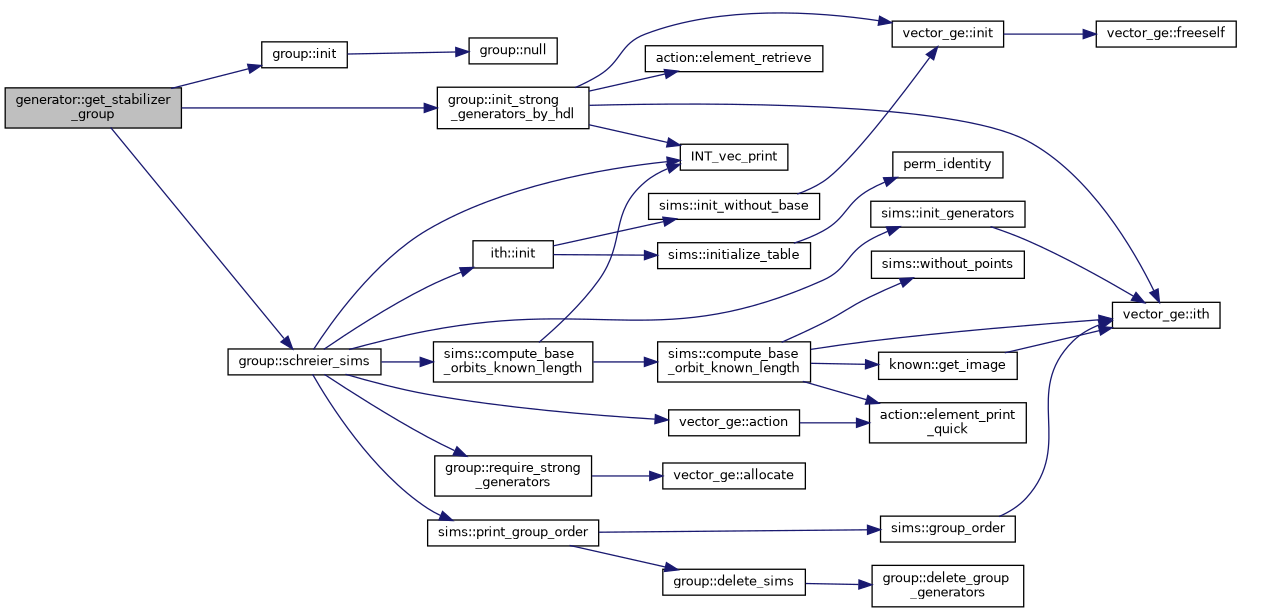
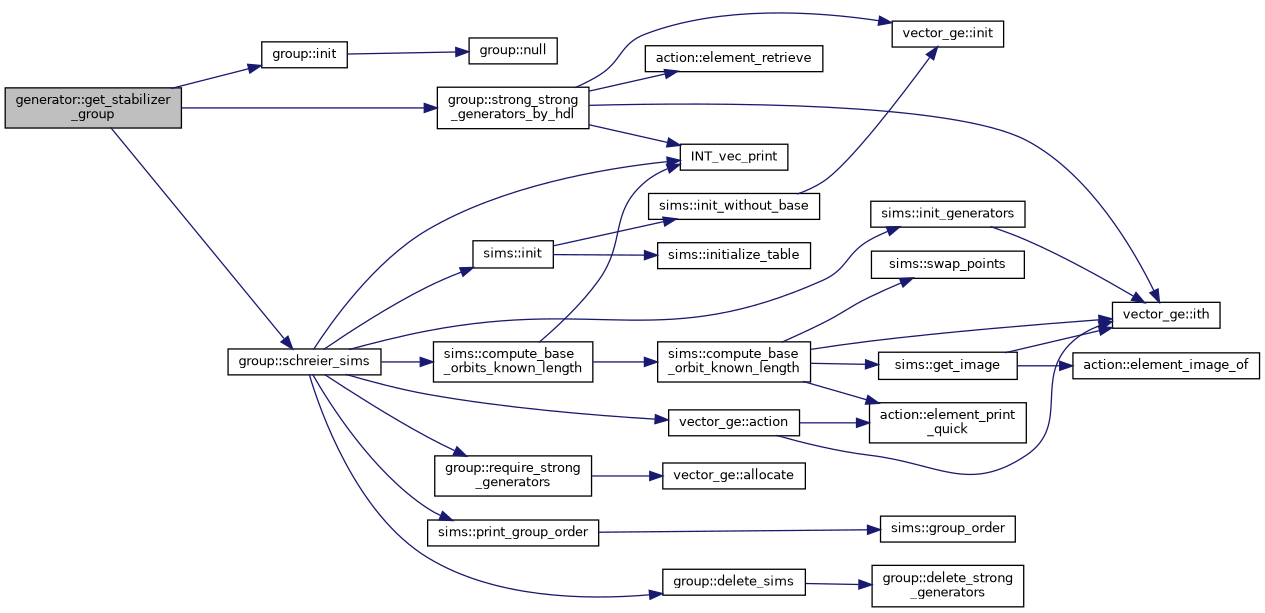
node "vector_ge::freeself": removed
node "group::init_strong _generators_by_hdl": label "group::init_strong _generators_by_hdl" -> "group::strong_strong _generators_by_hdl"
node "perm_identity": removed
node "ith::init": label "ith::init" -> "sims::init"
node "sims::without_points": label "sims::without_points" -> "sims::swap_points"
node "known::get_image": label "known::get_image" -> "sims::get_image"
node "action::element_image_of": added
edge "sims::group_order" -> "vector_ge::ith": now "vector_ge::action" -> "vector_ge::ith"
edge "sims::print_group_order" -> "group::delete_sims": now "group::schreier_sims" -> "group::delete_sims"
node "group::delete_group _generators": label "group::delete_group _generators" -> "group::delete_strong _generators"
